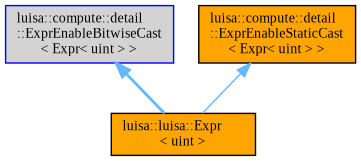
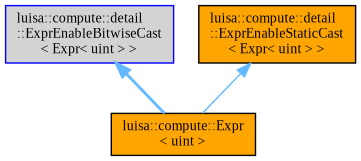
node "luisa::luisa::Expr < uint >": label "luisa::luisa::Expr < uint >" -> "luisa::compute::Expr < uint >"
